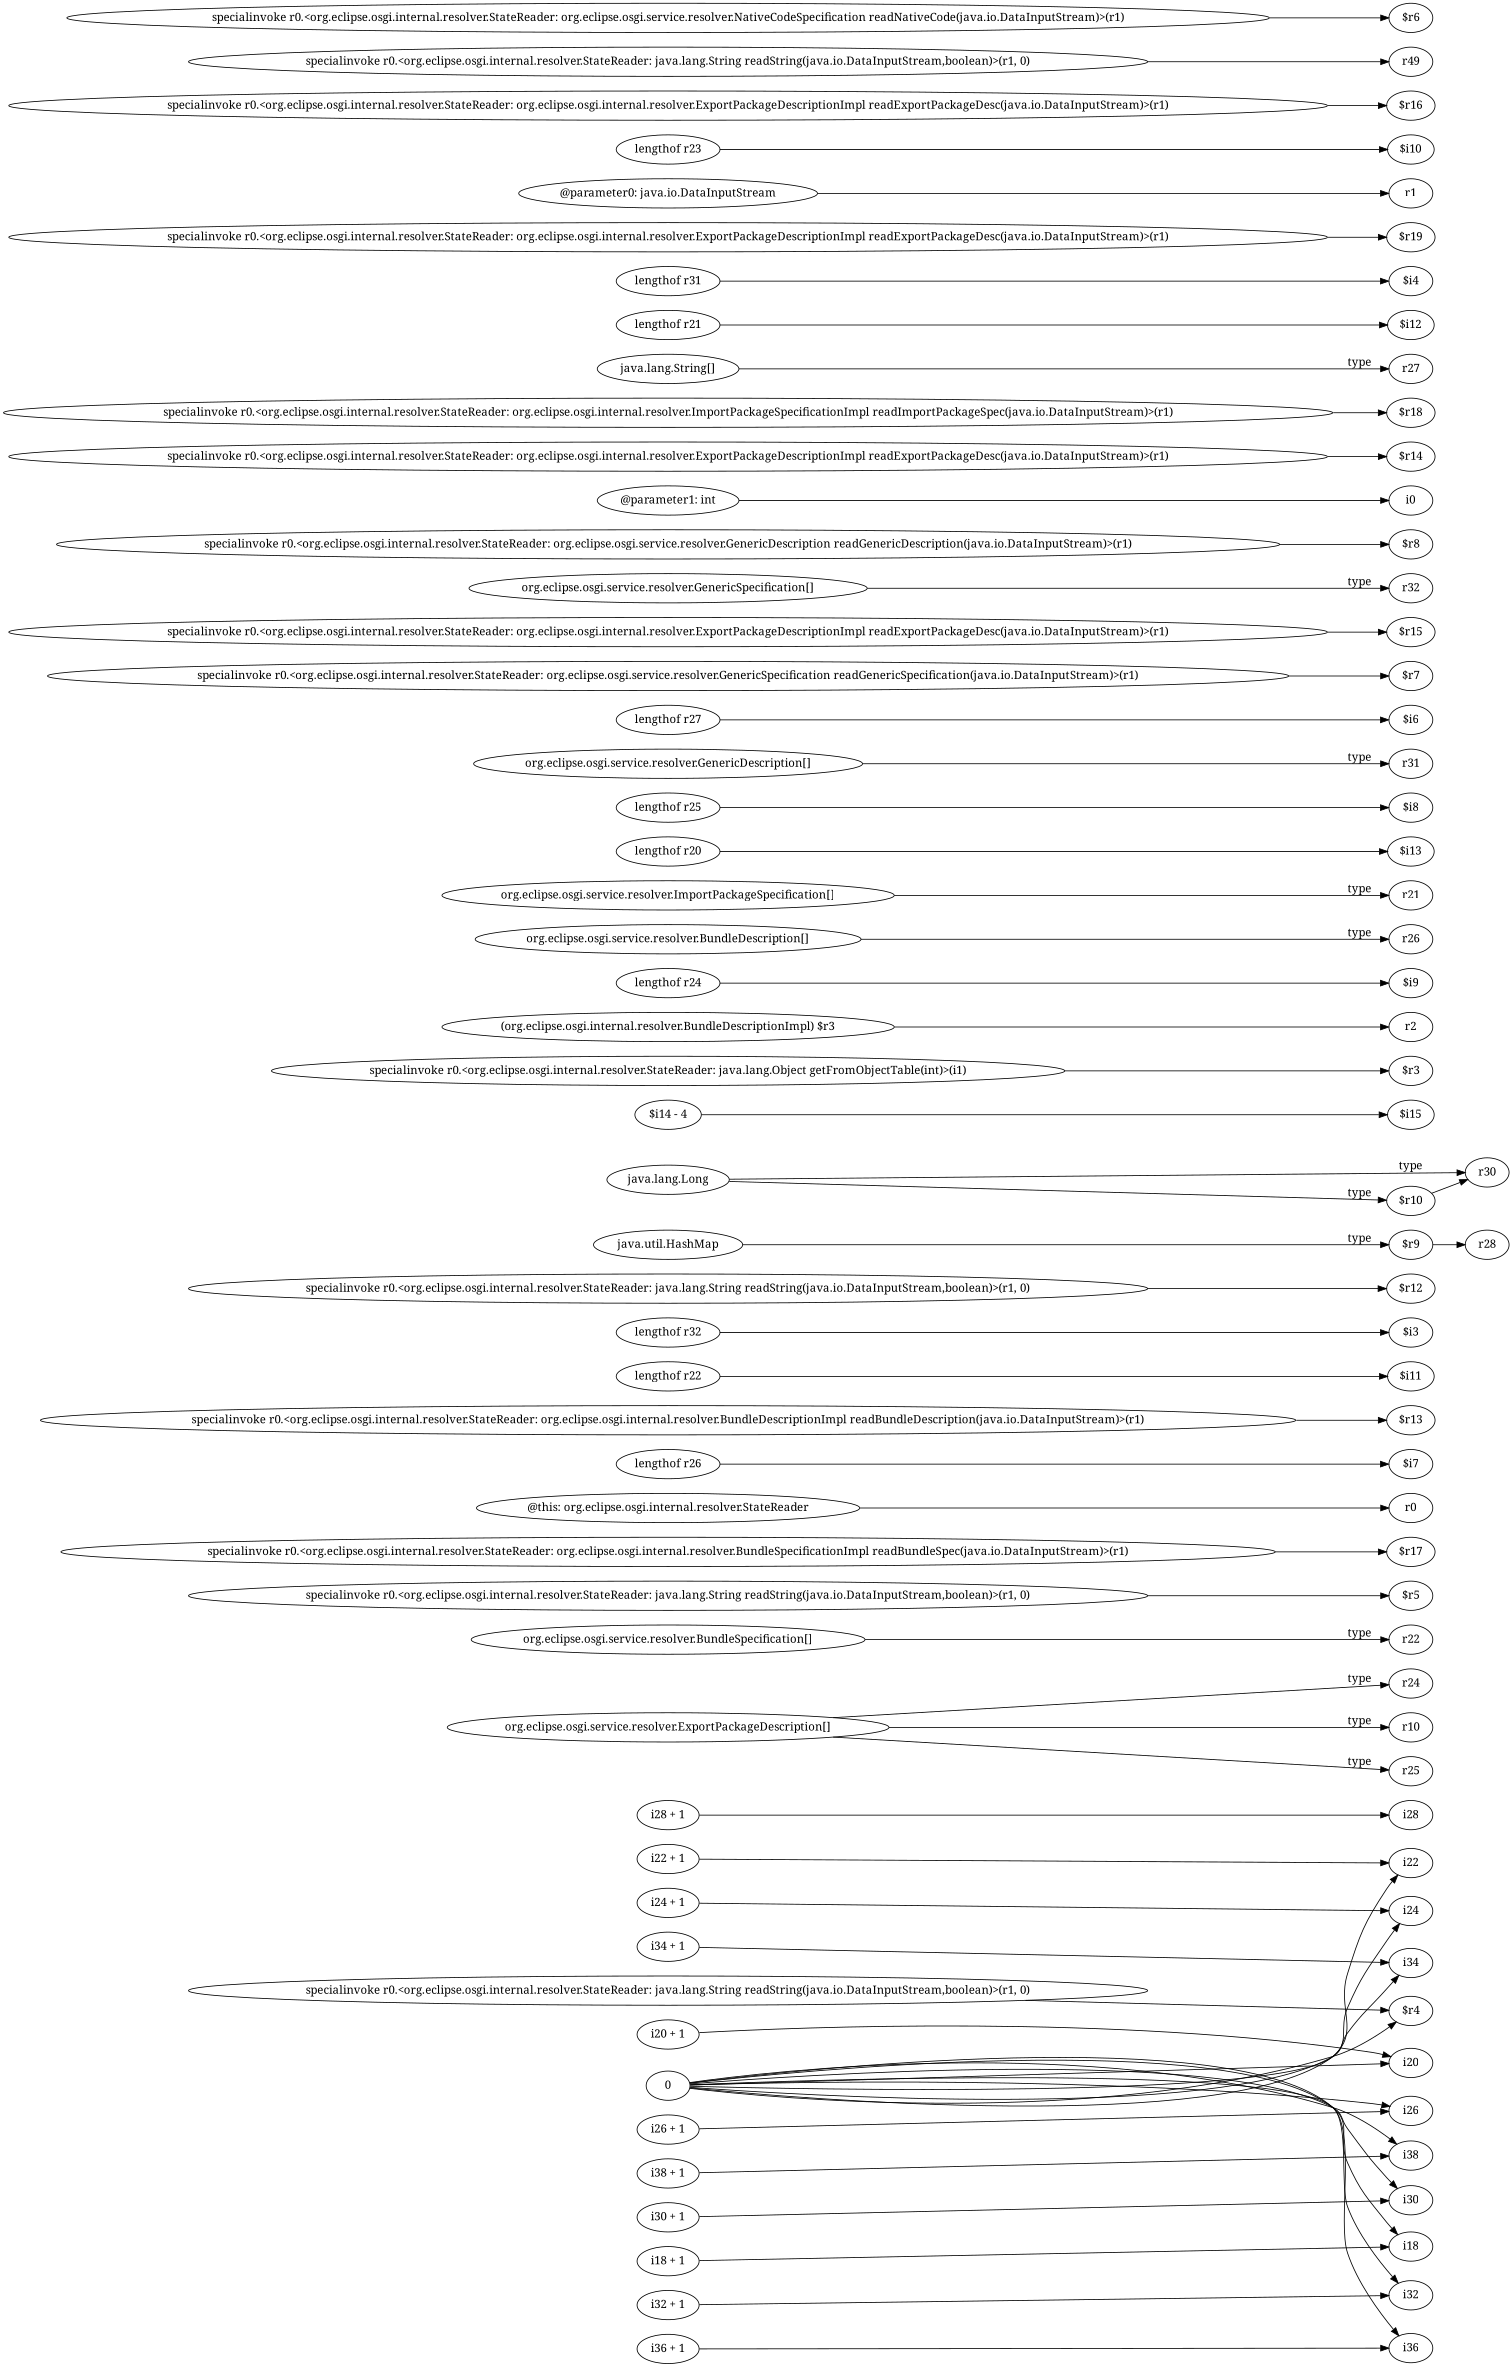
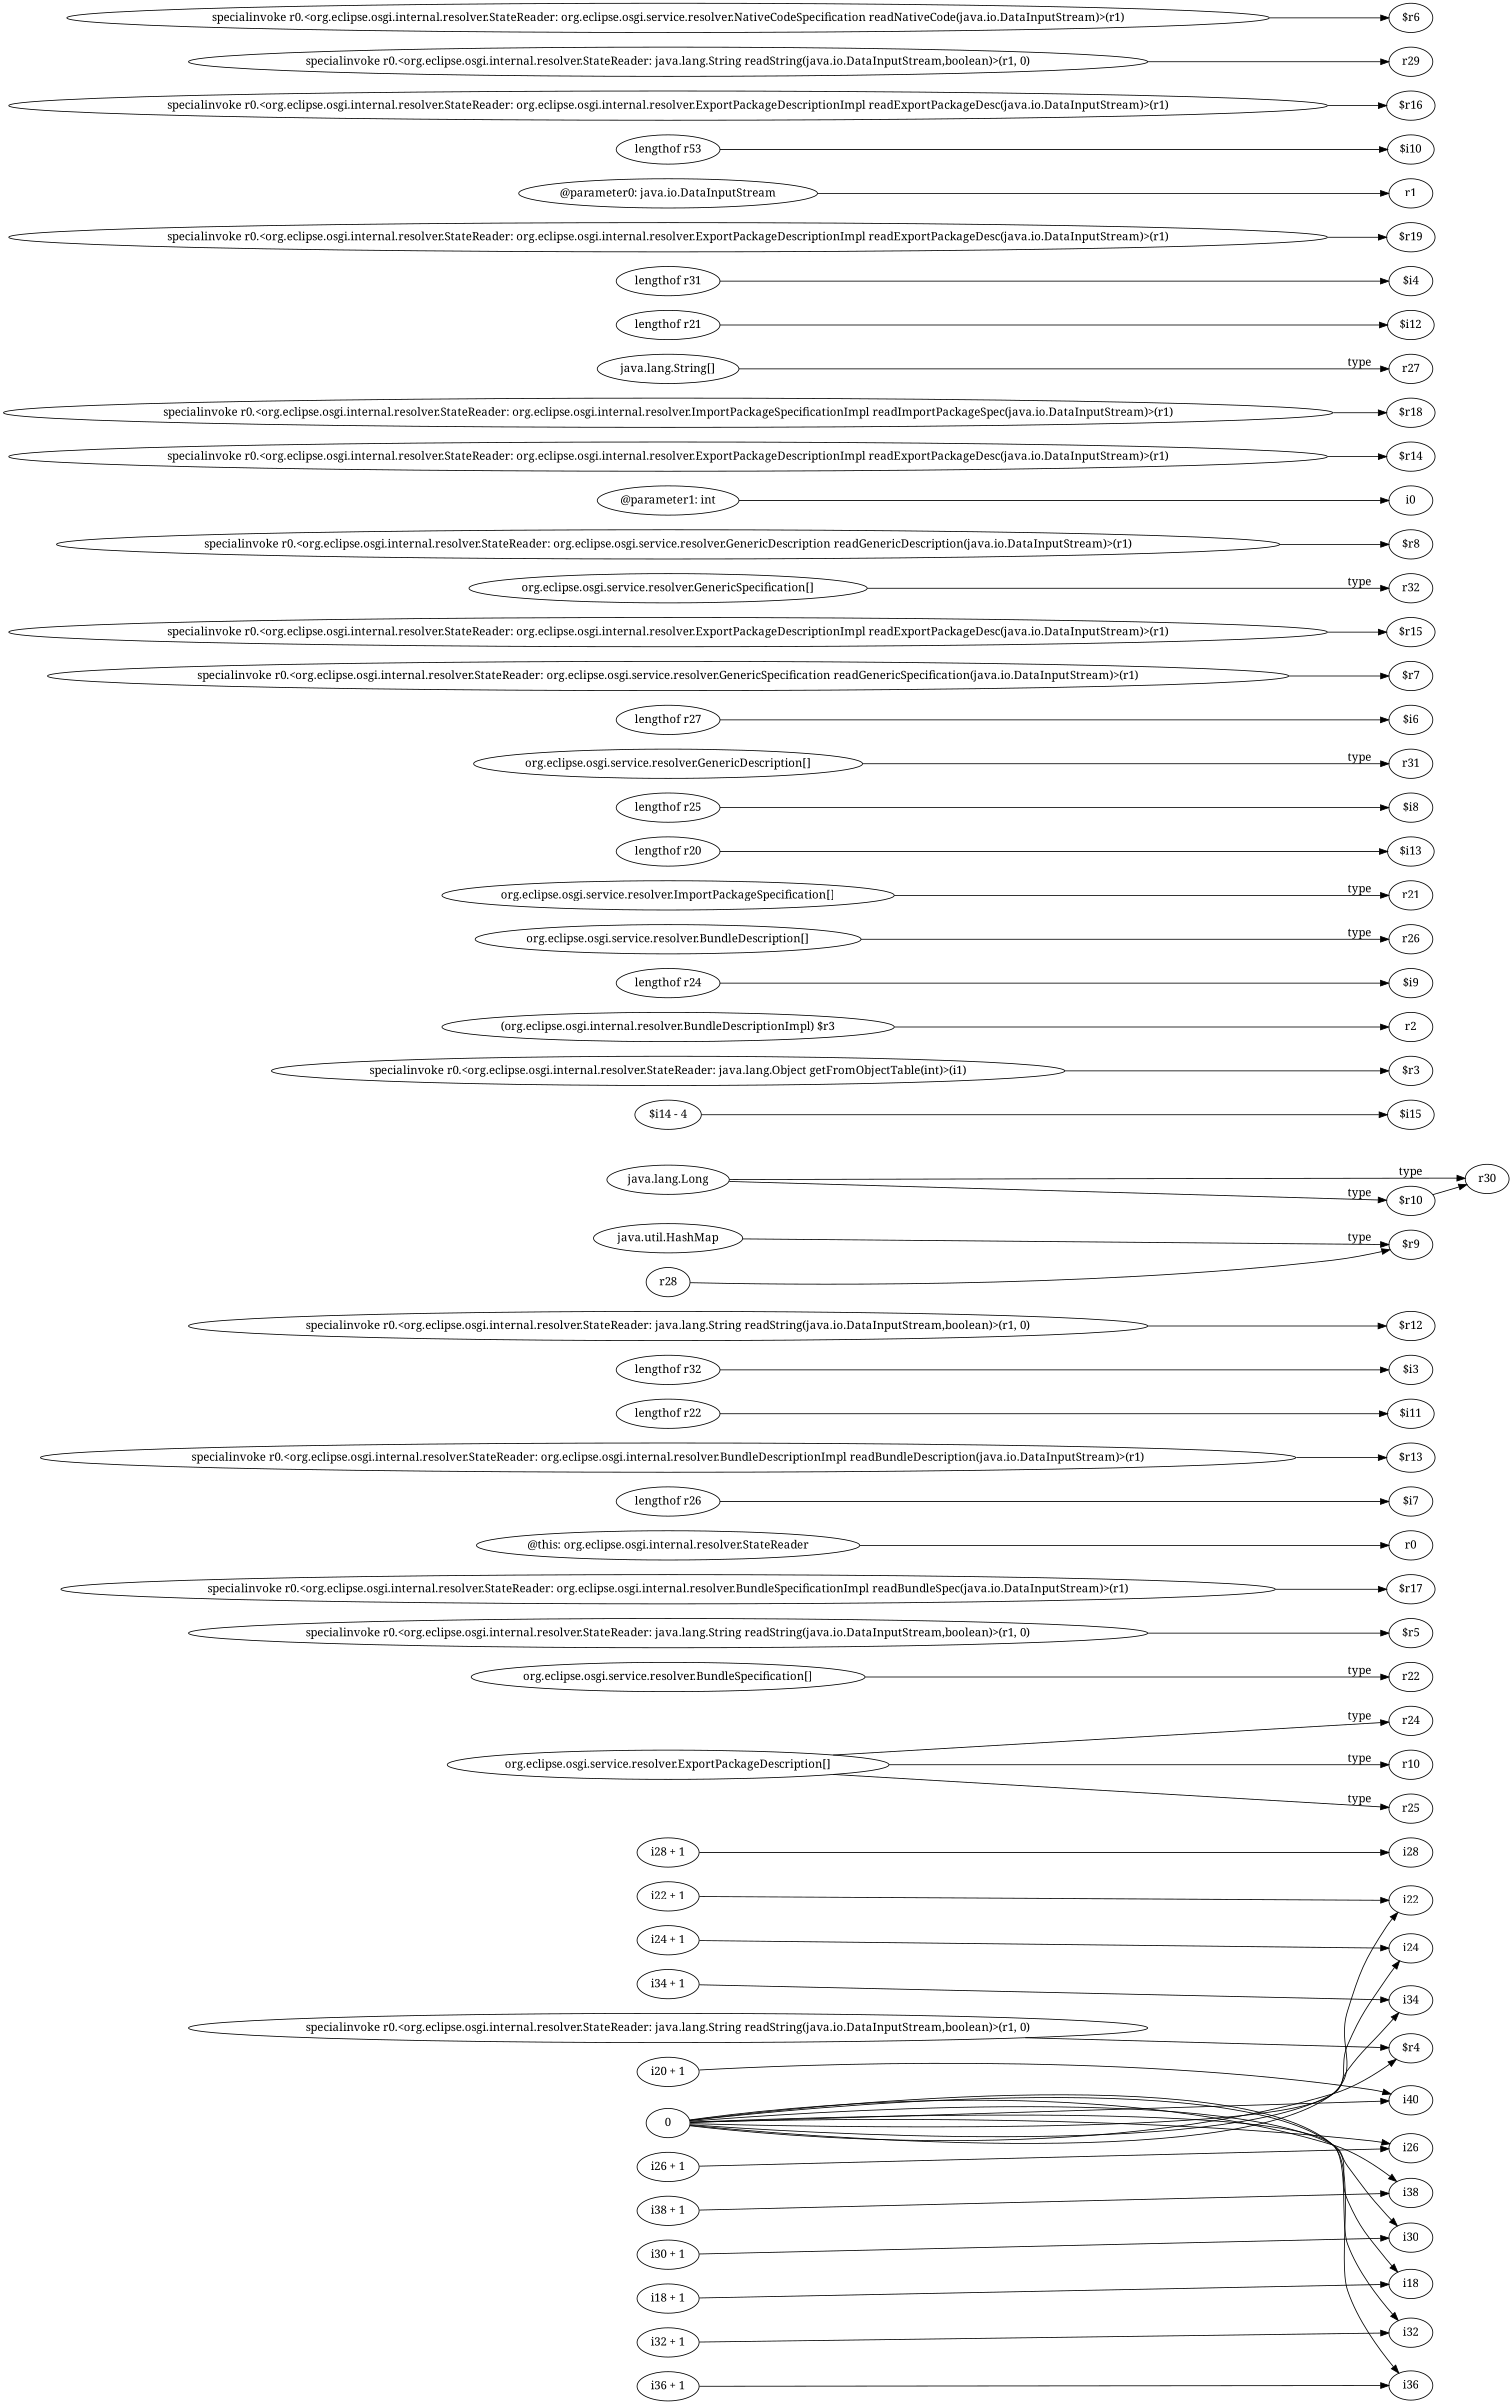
node "r49": label "r49" -> "r29"
node "lengthof r23": label "lengthof r23" -> "lengthof r53"
edge "$r9" -> "r28": reversed
node "i20": label "i20" -> "i40"
